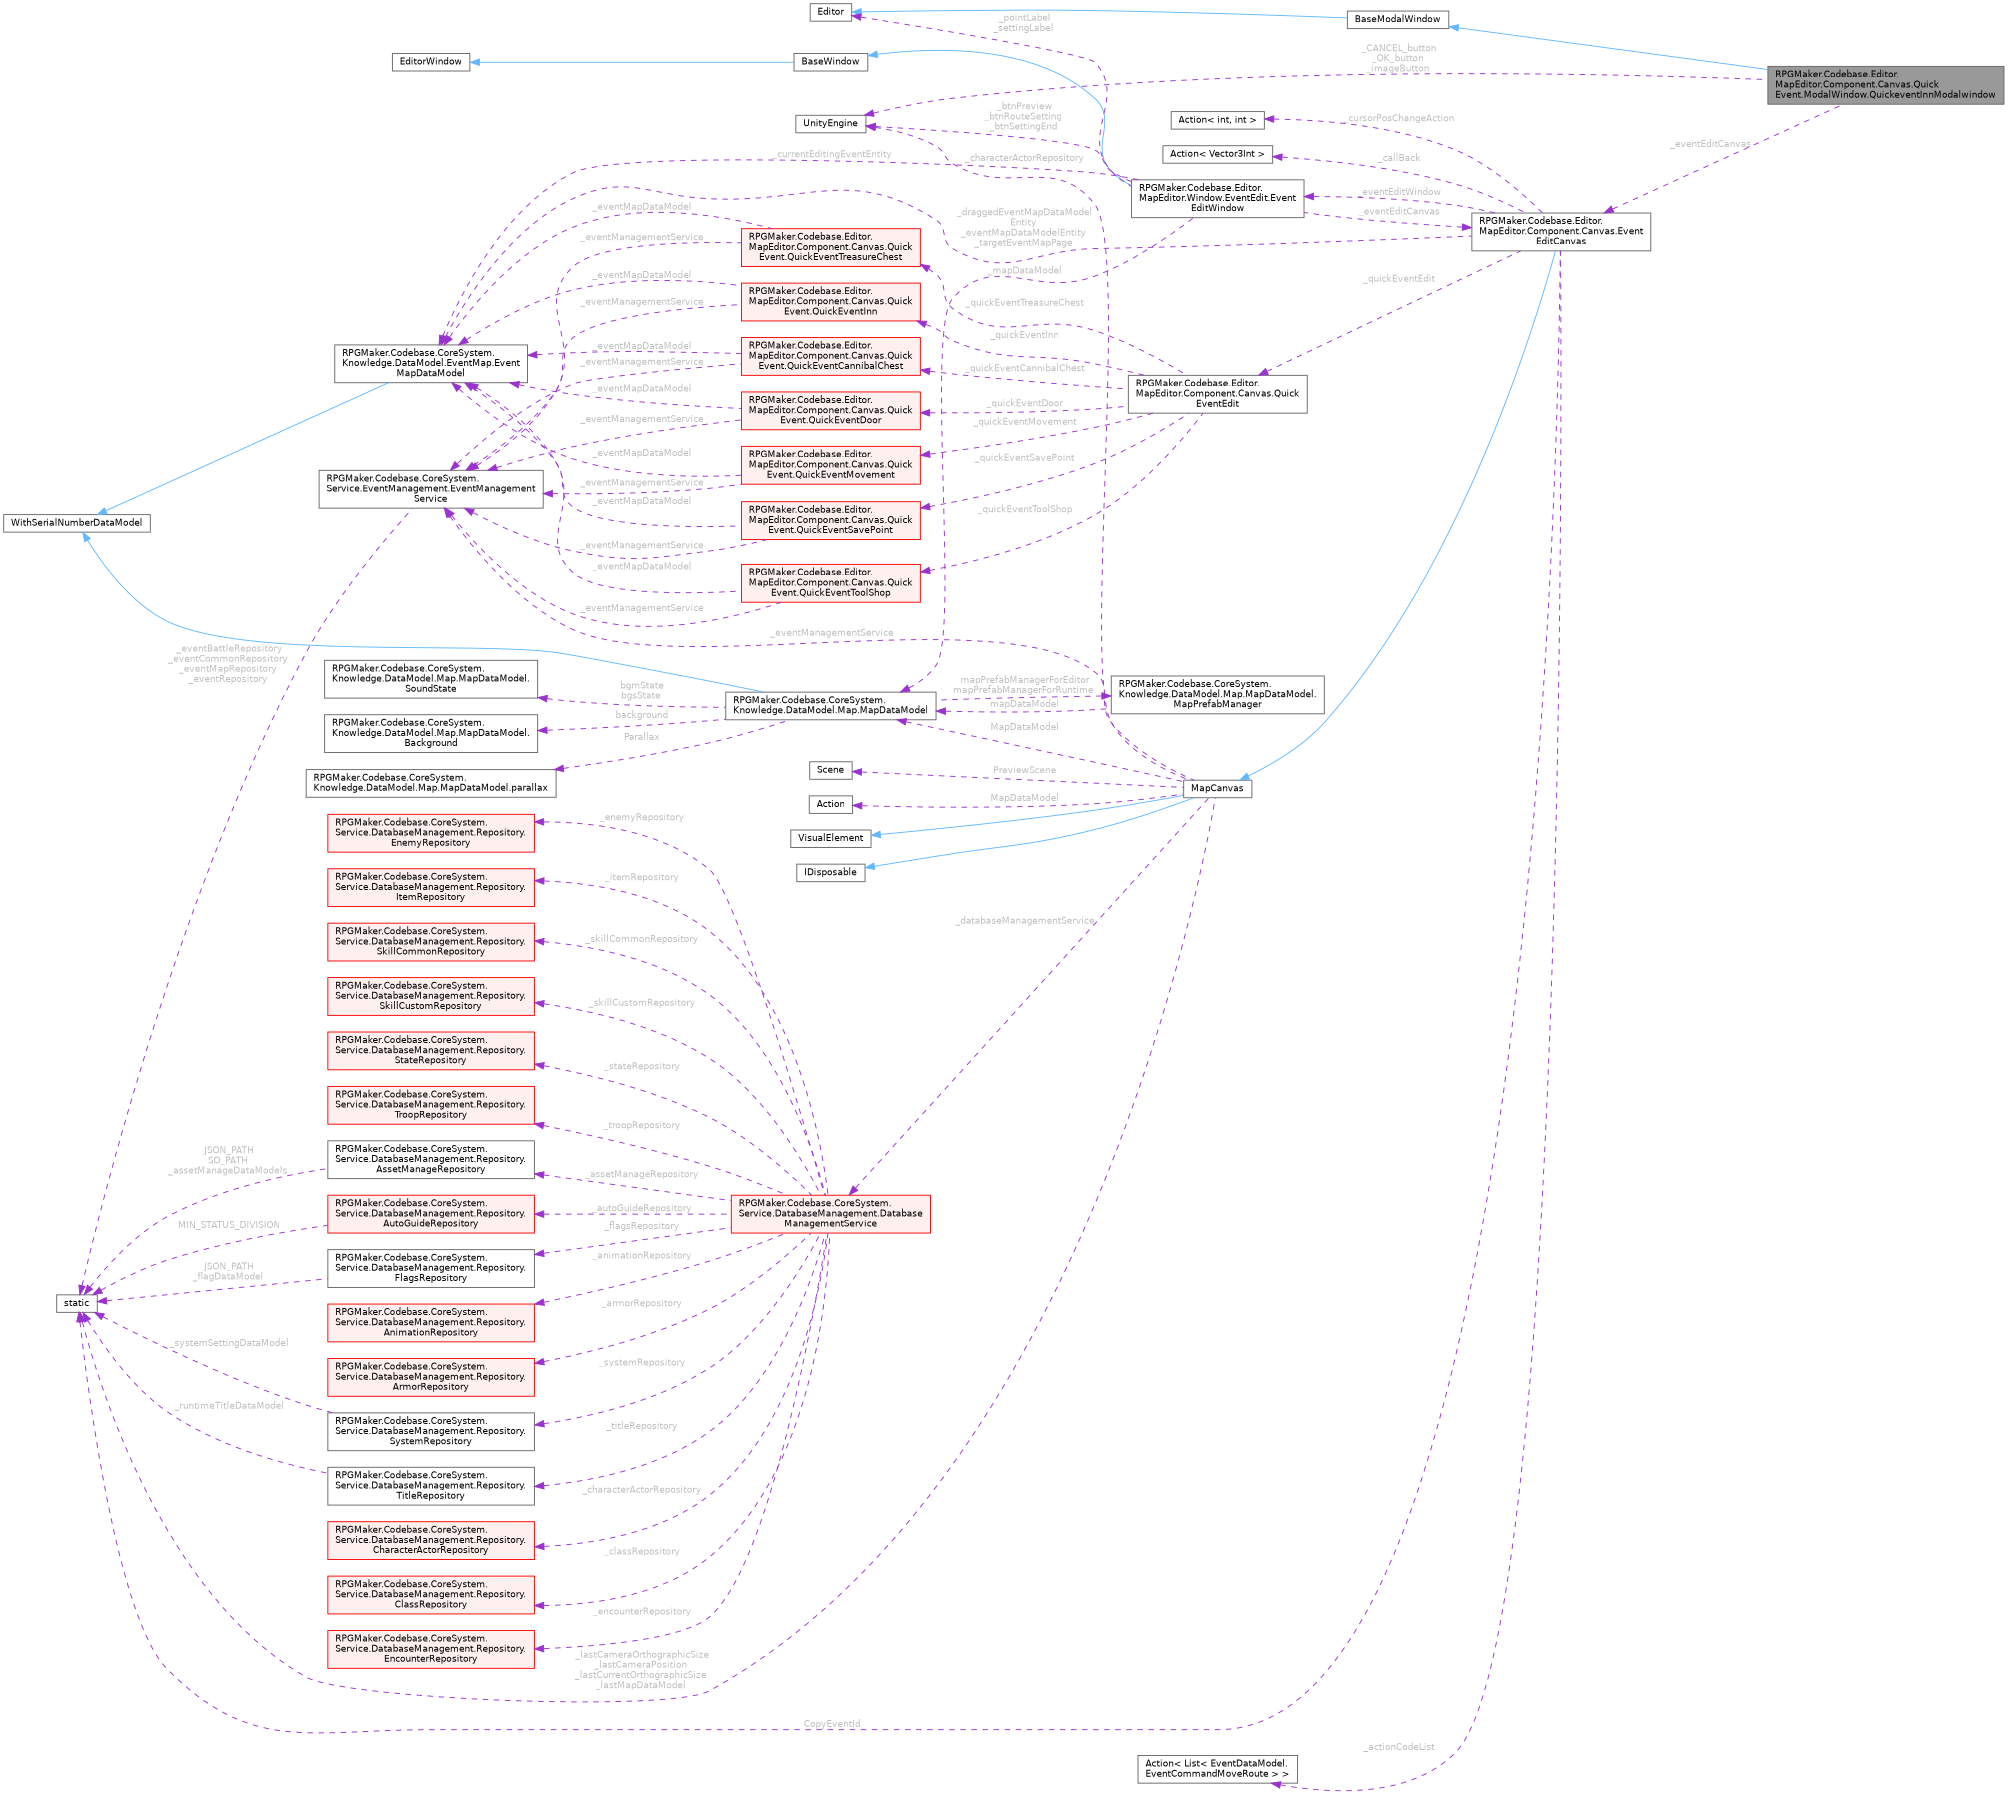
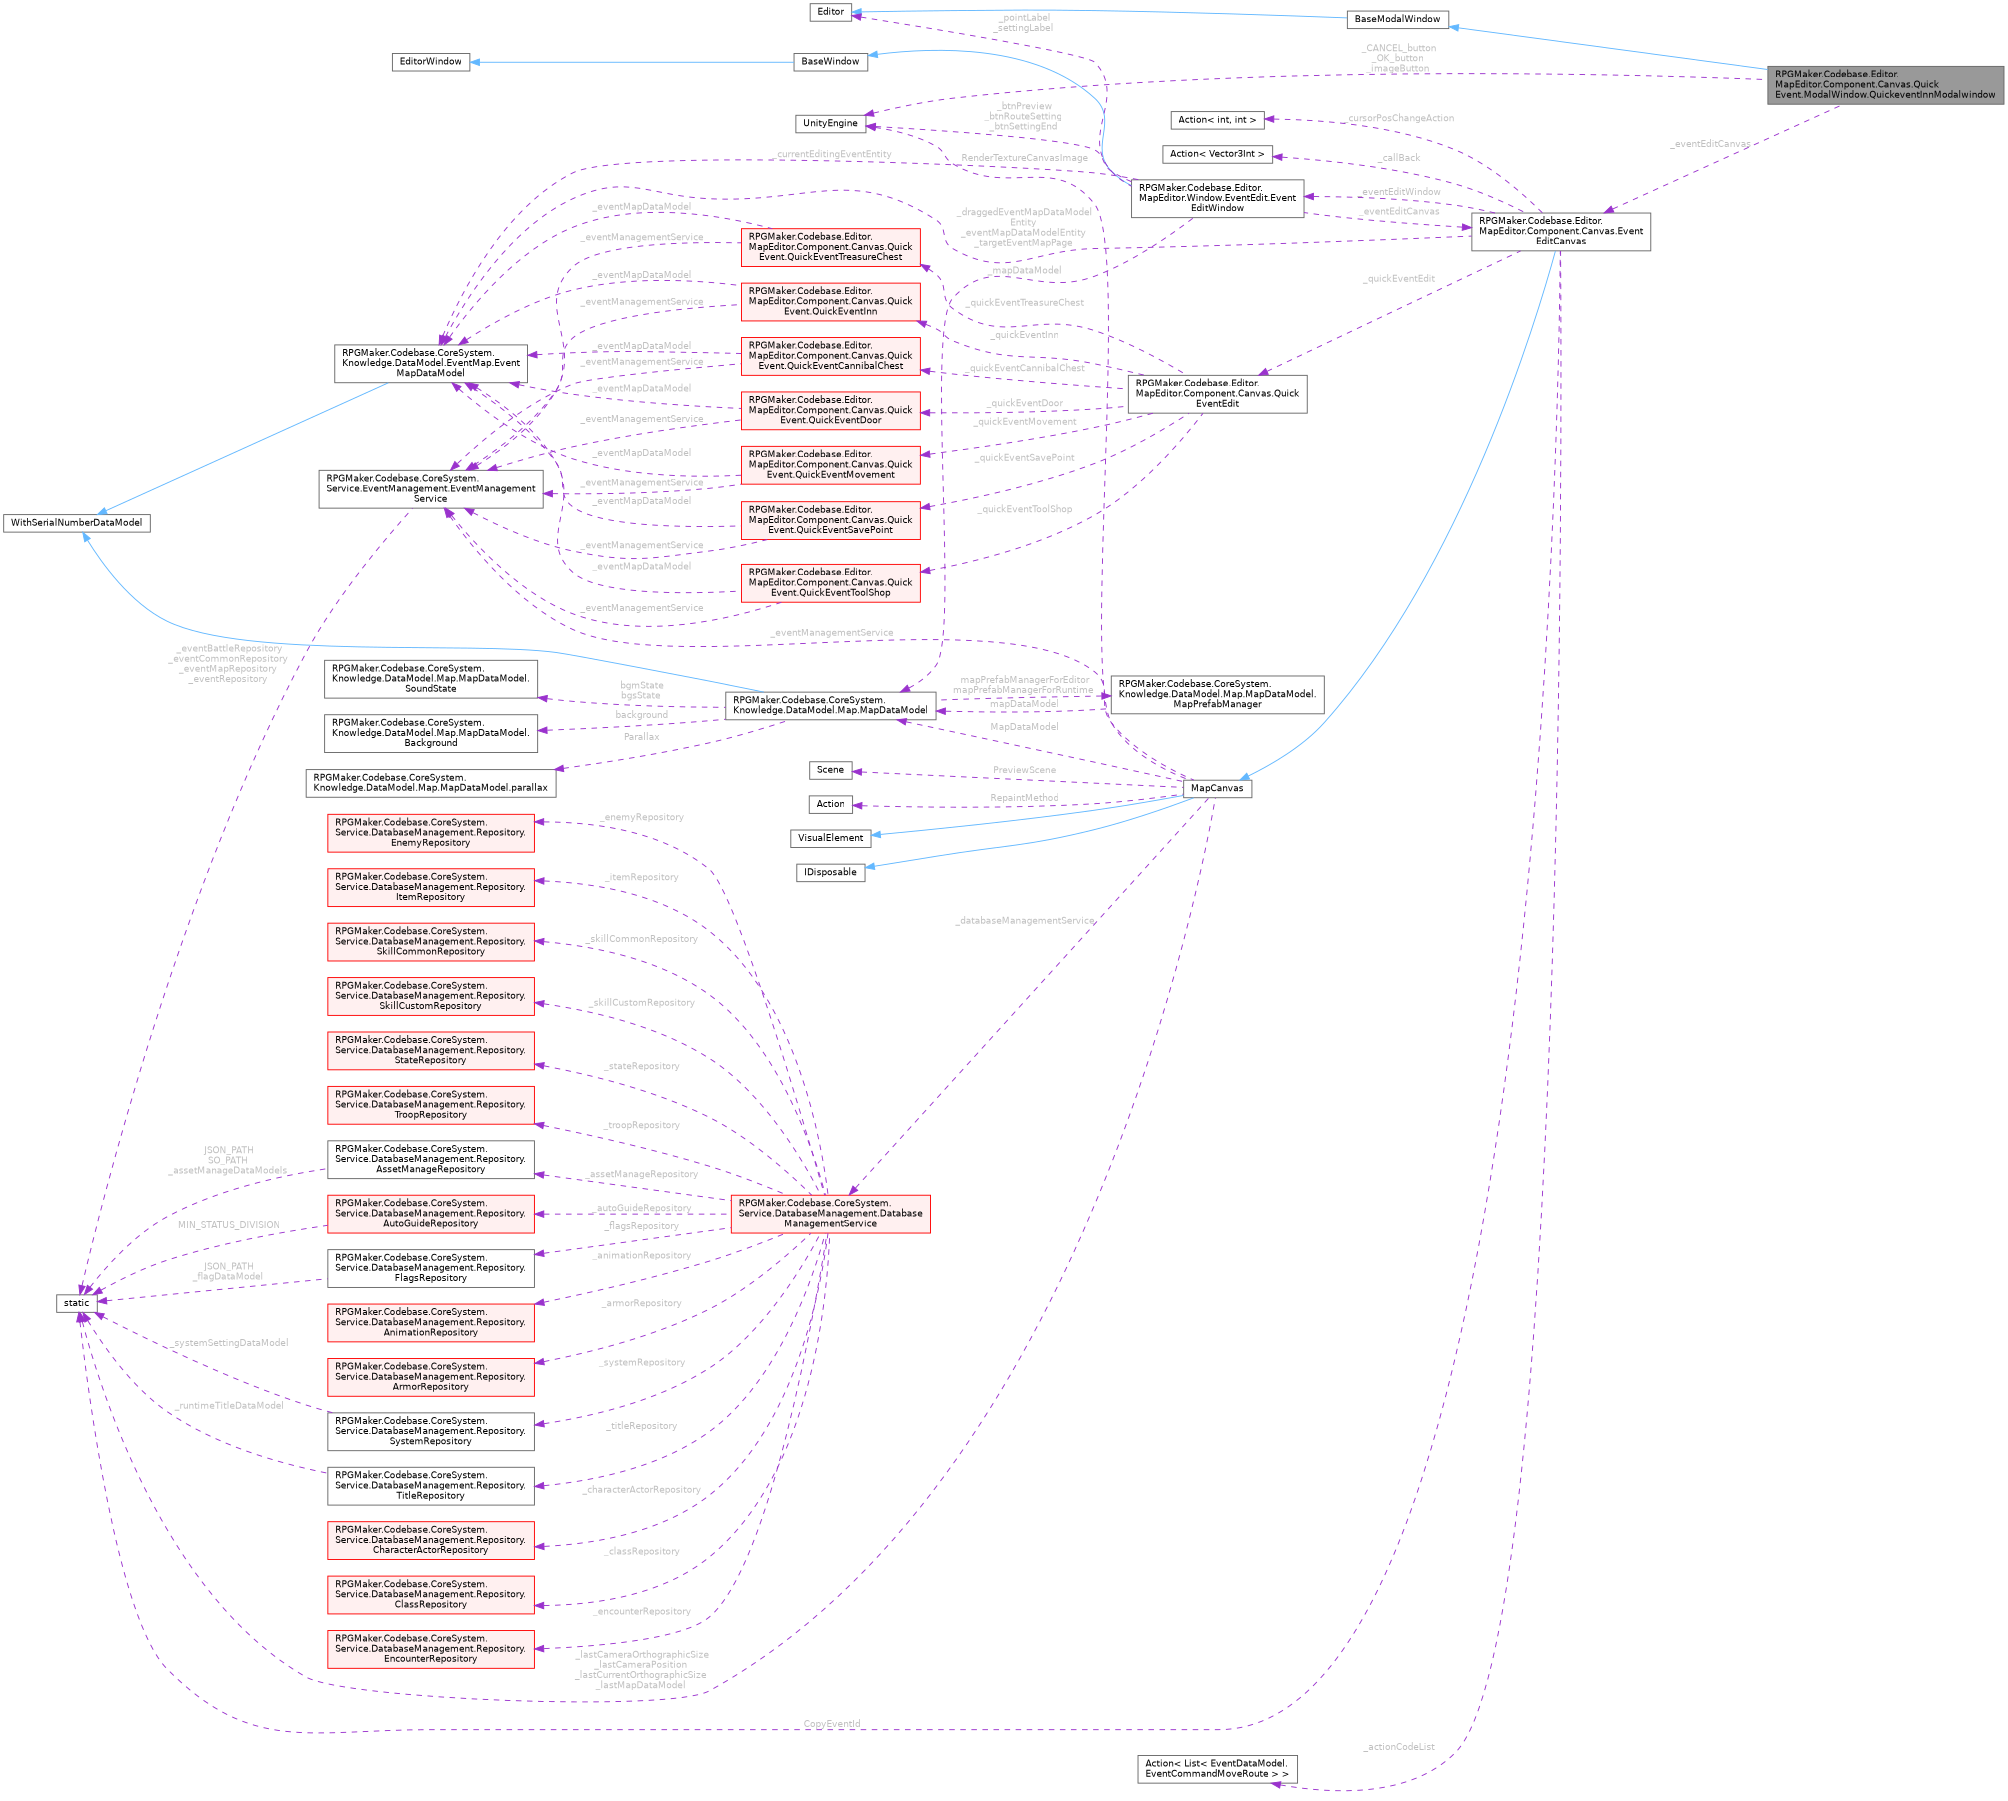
edge "MapCanvas" -> "UnityEngine": label " _characterActorRepository" -> " RenderTextureCanvasImage"
edge "MapCanvas" -> "Action": label " MapDataModel" -> " RepaintMethod"
